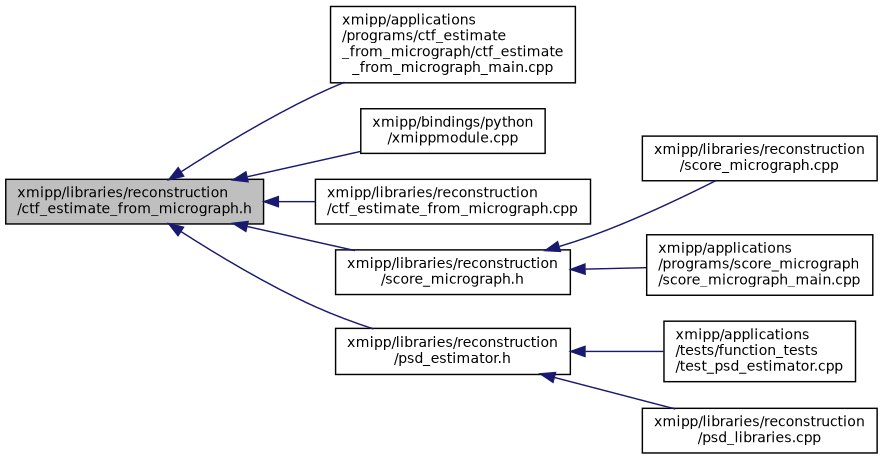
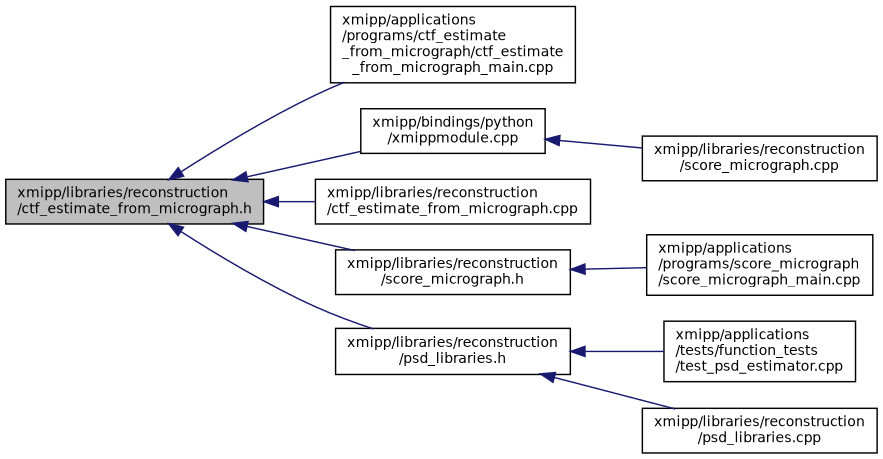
edge "xmipp/libraries/reconstruction /score_micrograph.cpp" -> "xmipp/libraries/reconstruction /score_micrograph.h": now "xmipp/libraries/reconstruction /score_micrograph.cpp" -> "xmipp/bindings/python /xmippmodule.cpp"
node "xmipp/libraries/reconstruction /psd_estimator.h": label "xmipp/libraries/reconstruction /psd_estimator.h" -> "xmipp/libraries/reconstruction /psd_libraries.h"
